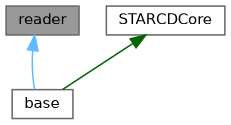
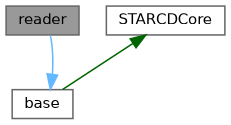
edge "base" -> "reader": reversed
